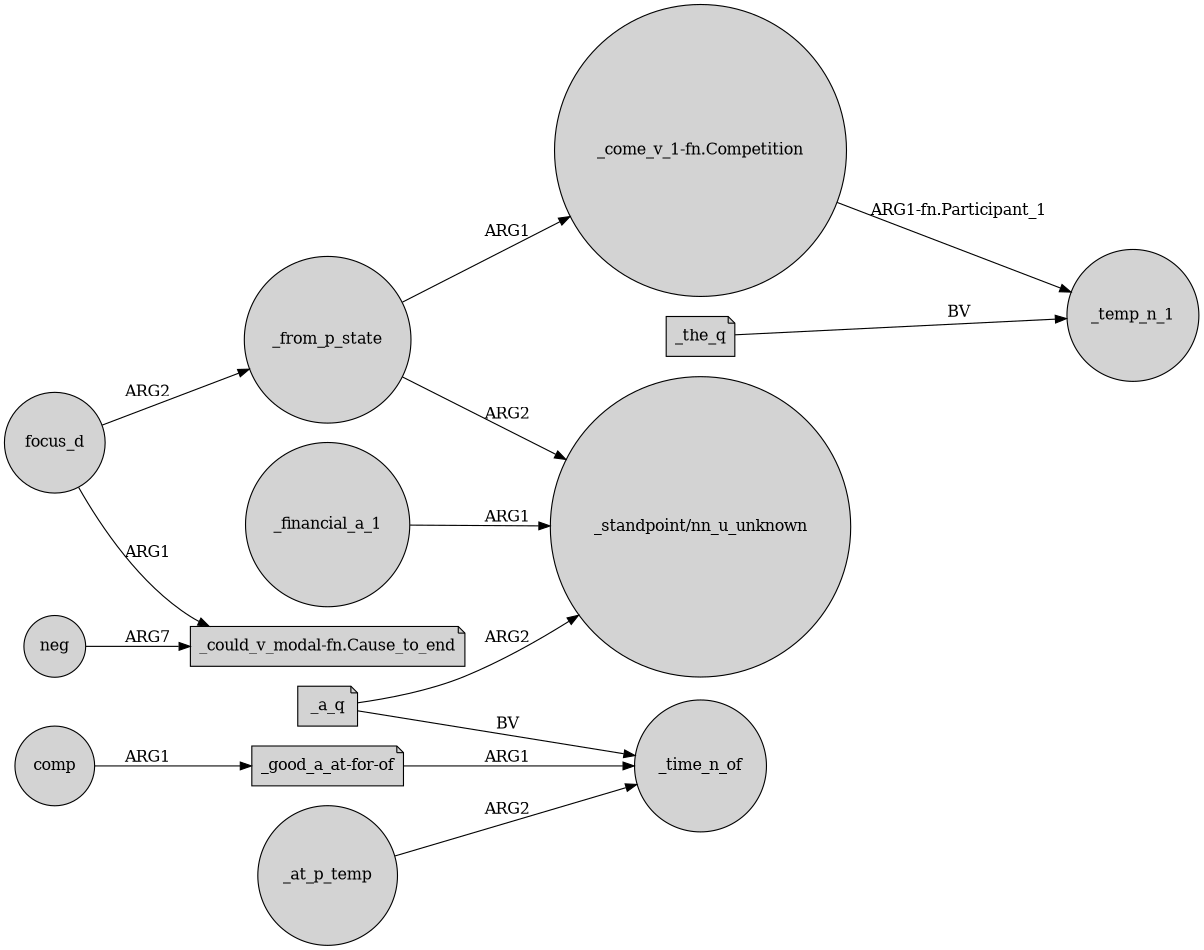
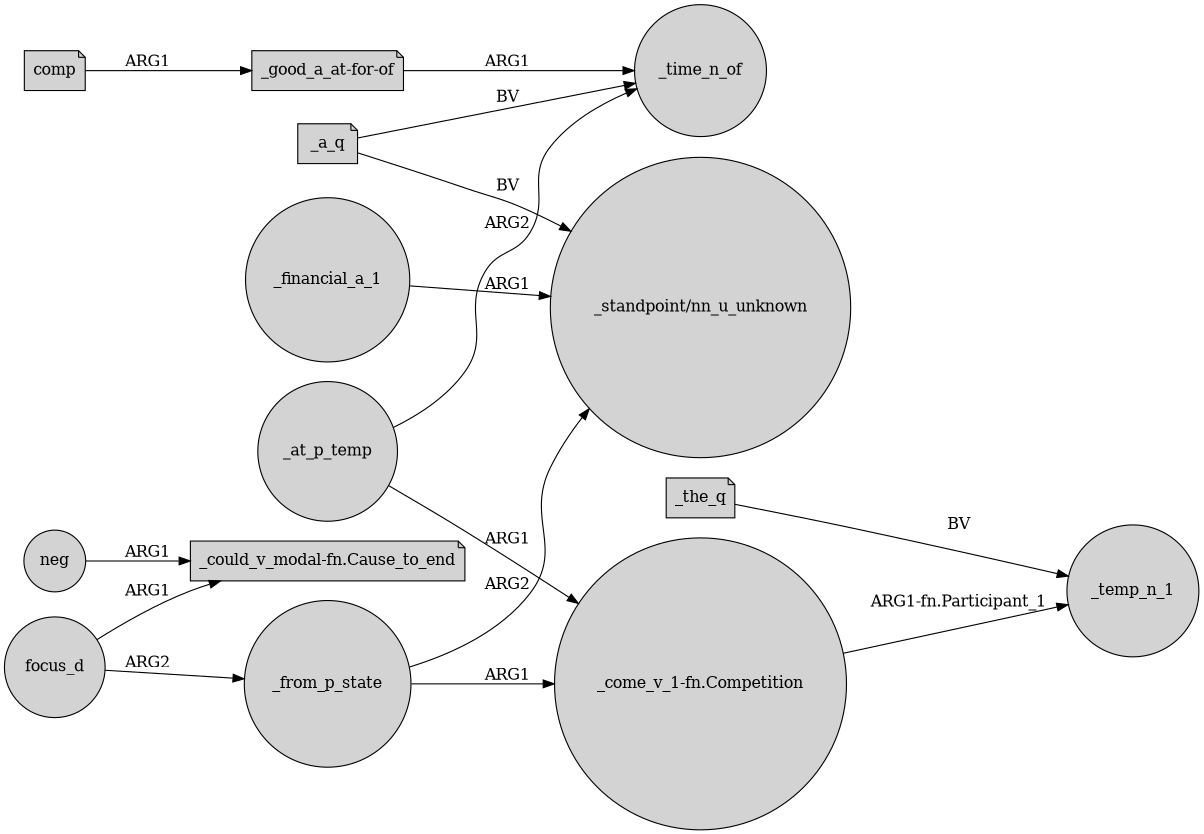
edge "_at_p_temp" -> "_come_v_1-fn.Competition": added, label "ARG1"
edge "neg" -> "_could_v_modal-fn.Cause_to_end": label "ARG7" -> "ARG1"
edge "_a_q" -> "_standpoint/nn_u_unknown": label "ARG2" -> "BV"
node "comp": shape circle -> note
